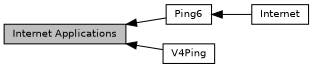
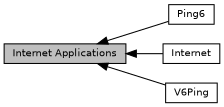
edge "Internet" -> "Ping6": now "Internet" -> "Internet Applications"
node "V4Ping": label "V4Ping" -> "V6Ping"
